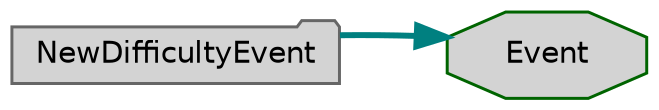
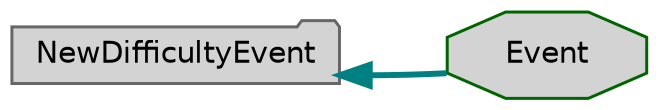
edge "NewDifficultyEvent" -> "Event": reversed
